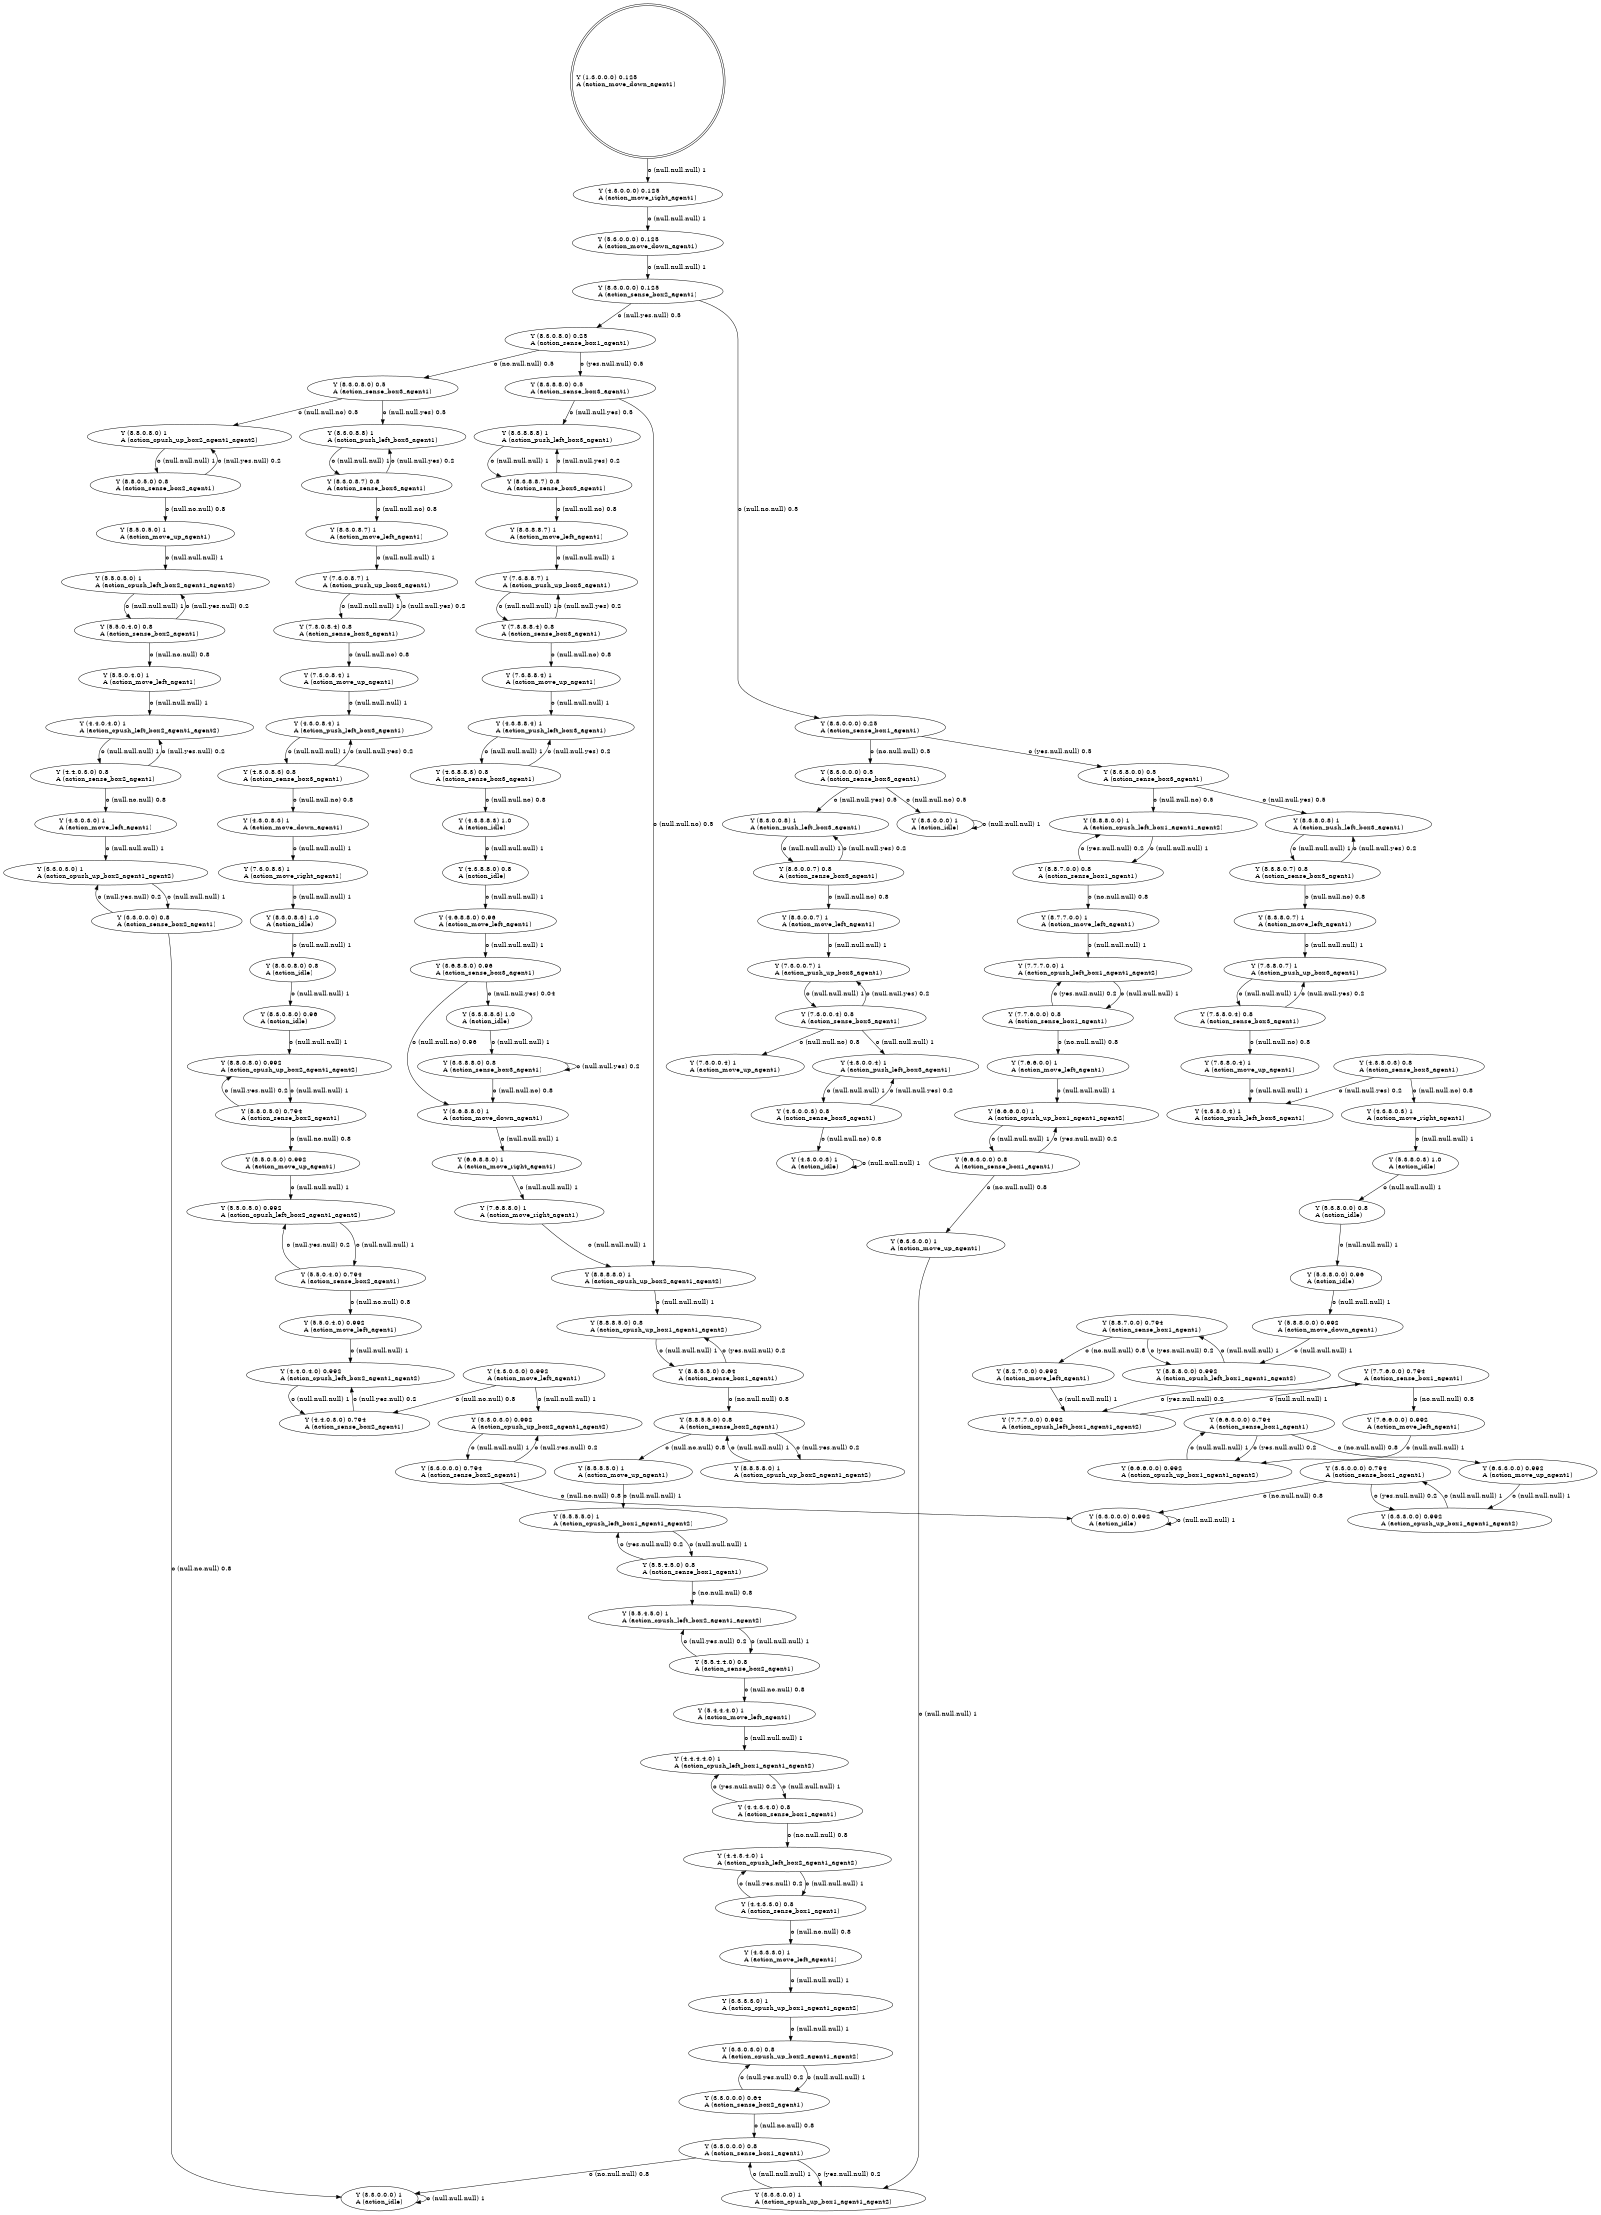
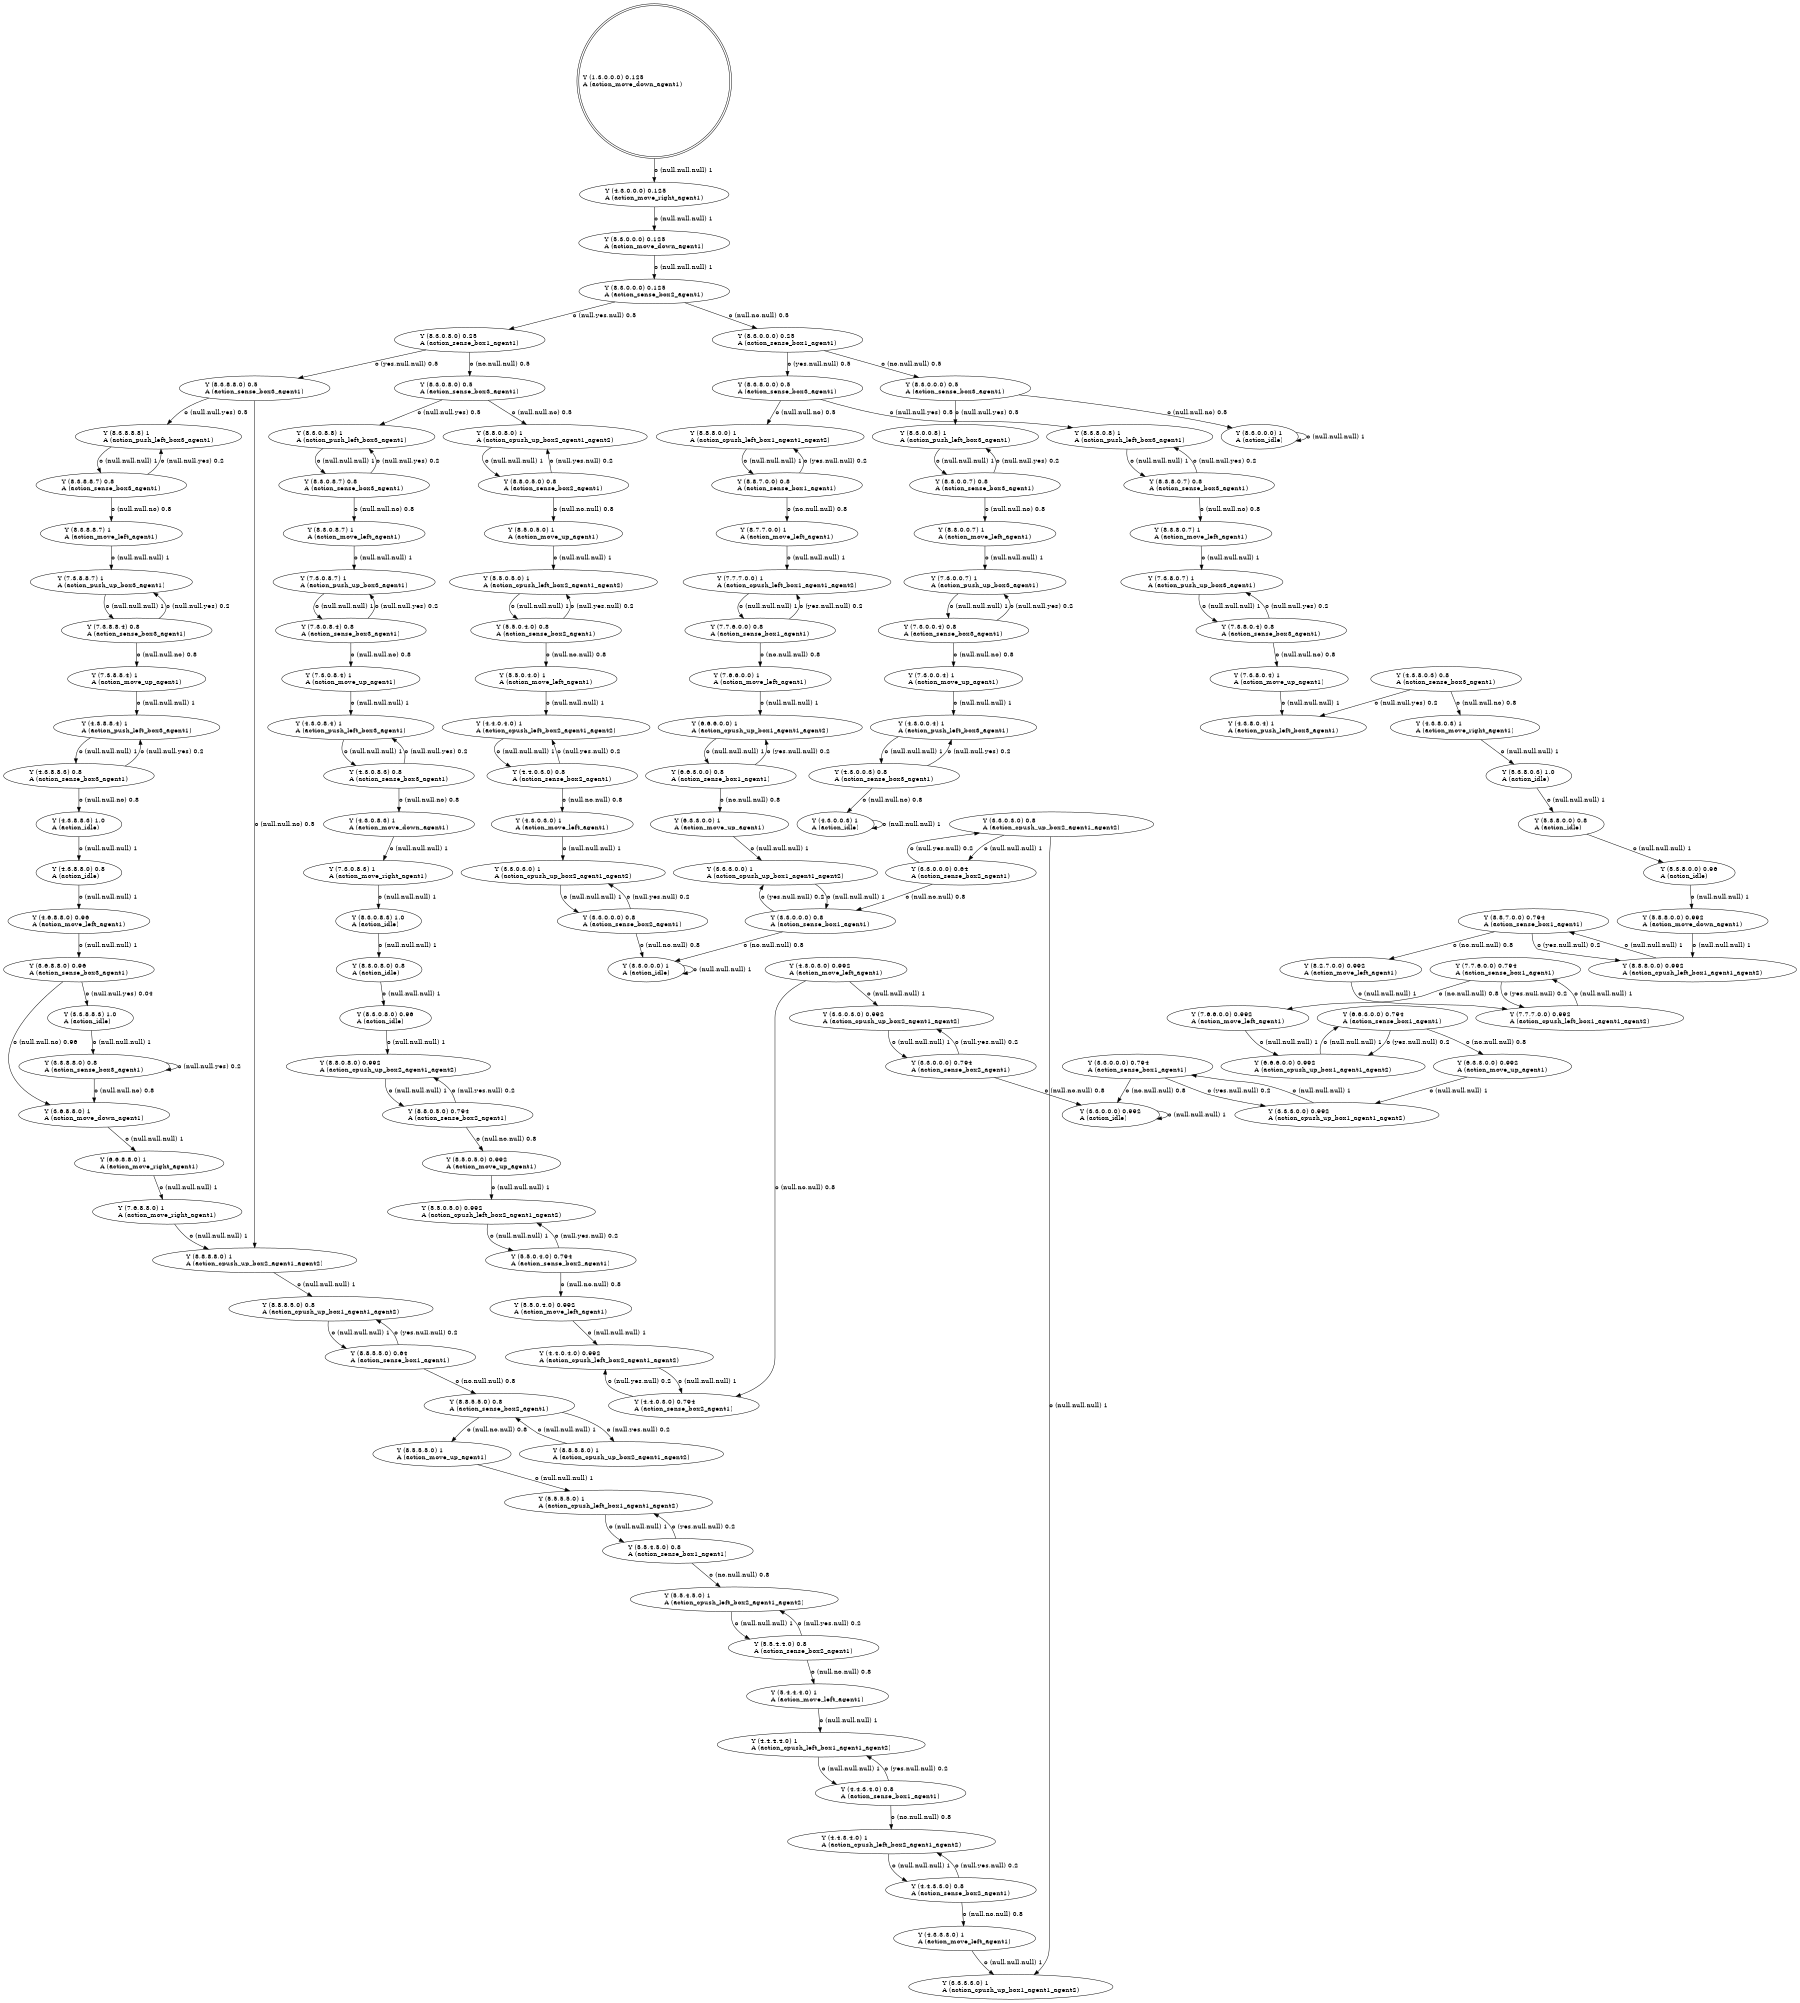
edge "Y (7,3,0,0,4) 0.8 A (action_sense_box3_agent1)" -> "Y (4,3,0,0,4) 1 A (action_push_left_box3_agent1)": now "Y (7,3,0,0,4) 1 A (action_move_up_agent1)" -> "Y (4,3,0,0,4) 1 A (action_push_left_box3_agent1)"
node "Y (4,4,3,3,0) 0.8 A (action_sense_box1_agent1)": label "Y (4,4,3,3,0) 0.8 A (action_sense_box1_agent1)" -> "Y (4,4,3,3,0) 0.8 A (action_sense_box2_agent1)"
edge "Y (3,3,3,3,0) 1 A (action_cpush_up_box1_agent1_agent2)" -> "Y (3,3,0,3,0) 0.8 A (action_cpush_up_box2_agent1_agent2)": reversed
